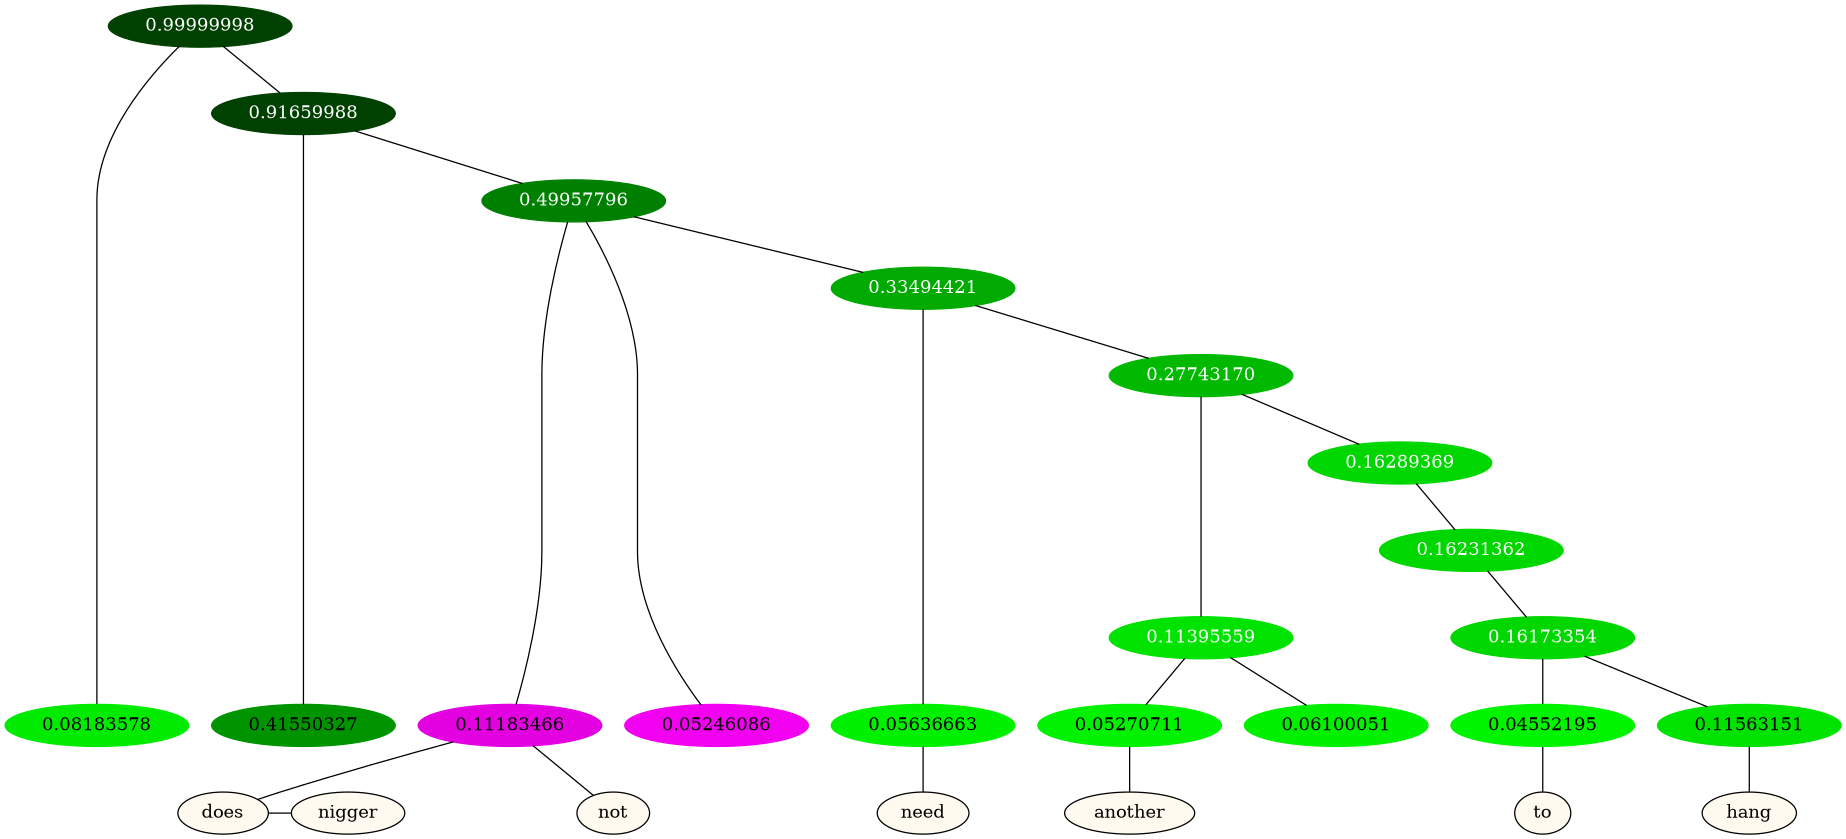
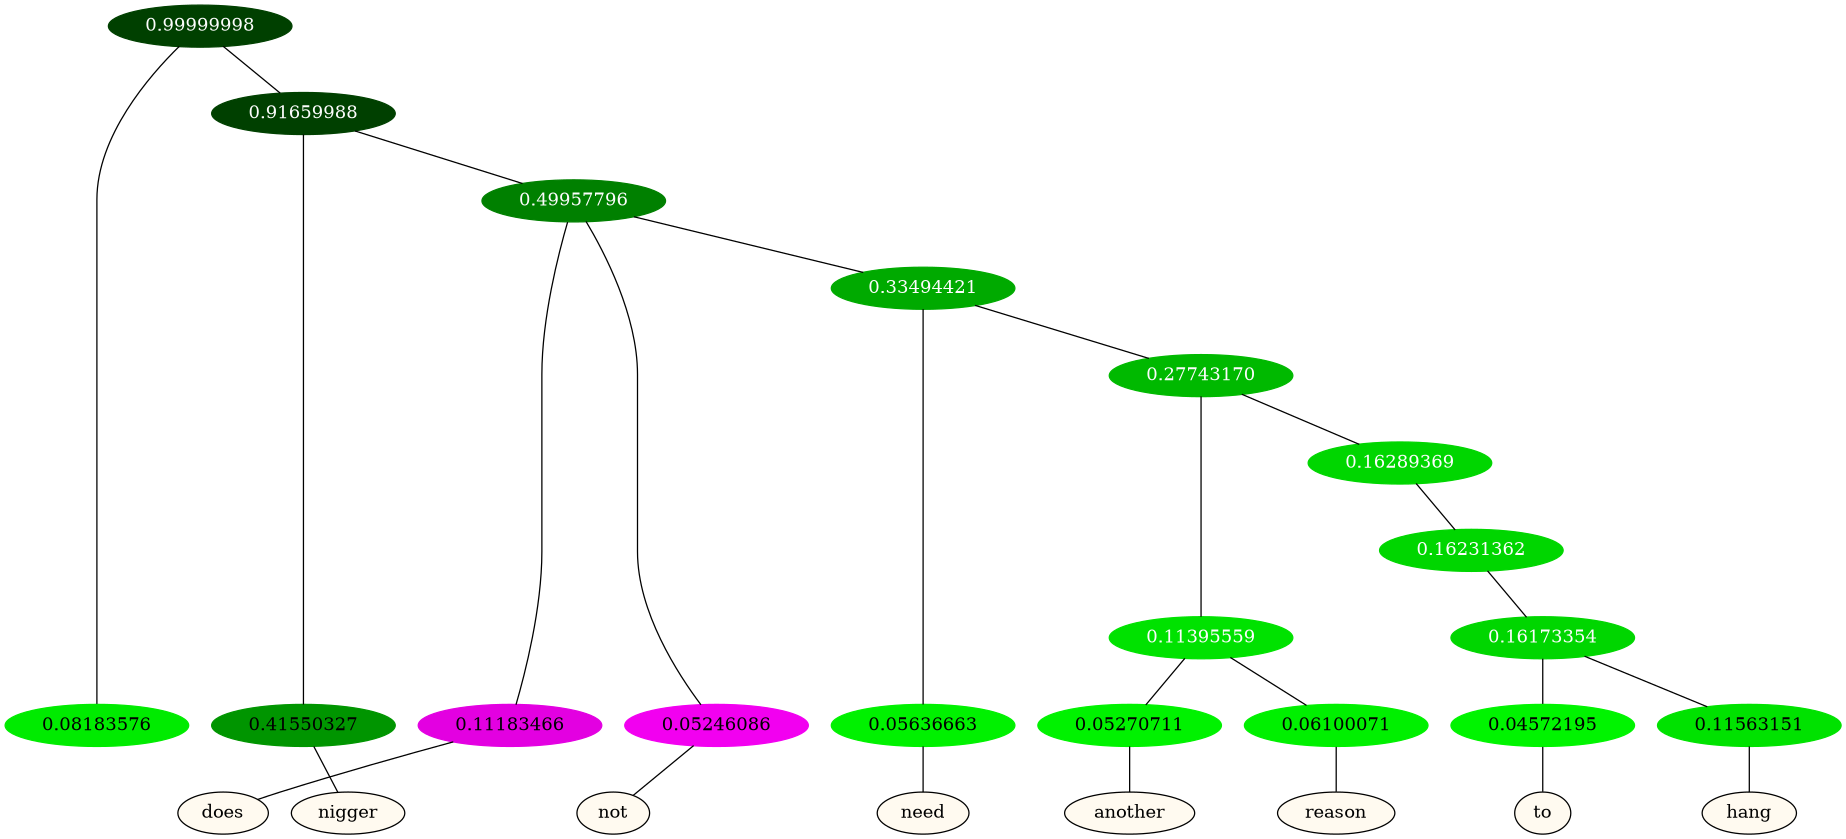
node "0.08183578": label "0.08183578" -> "0.08183576"
node "0.06100051": label "0.06100051" -> "0.06100071"
node "0.04552195": label "0.04552195" -> "0.04572195"
edge "0.11183466" -- "not": now "0.05246086" -- "not"
edge "does" -- "nigger": now "0.41550327" -- "nigger"
node "reason": added
